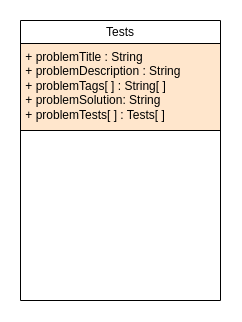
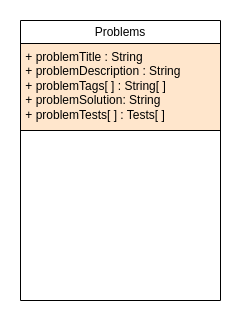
node "Tests": label "Tests" -> "Problems"
